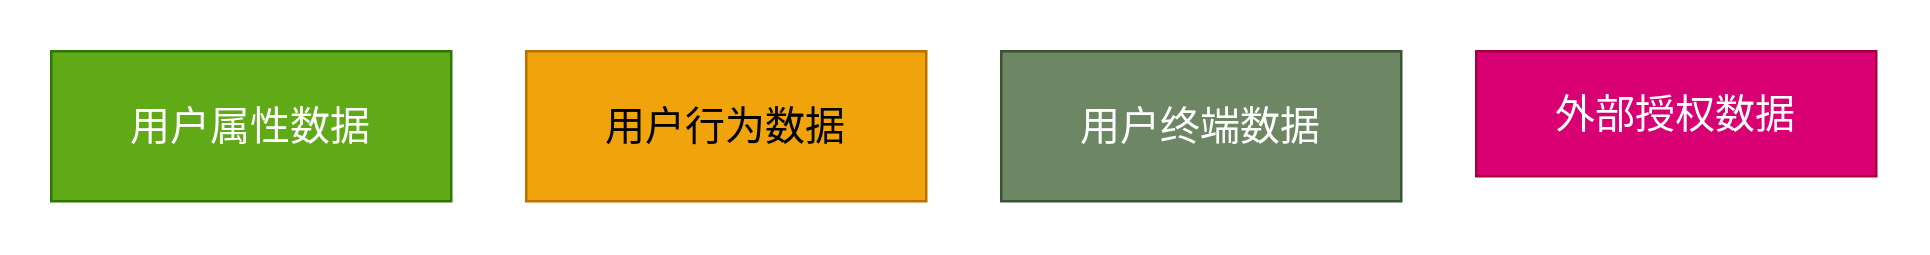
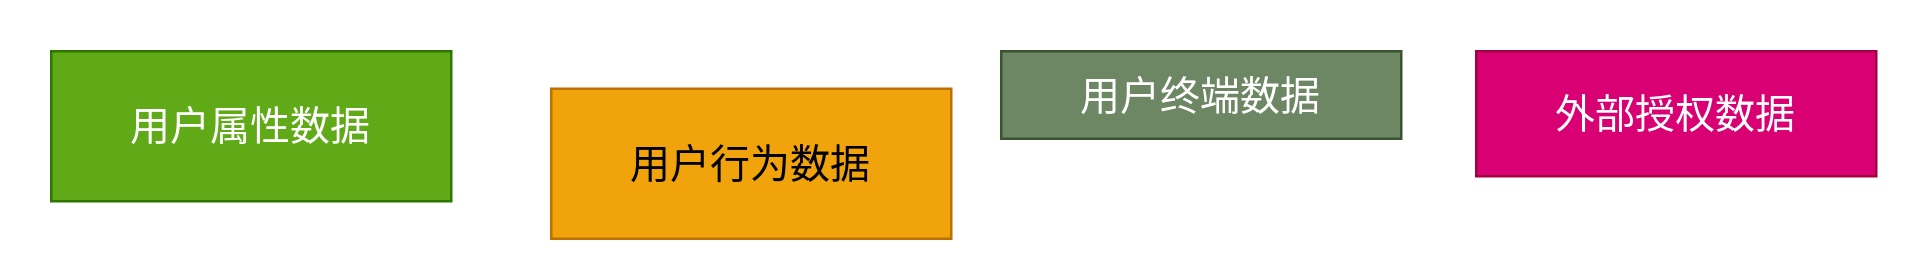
node "用户行为数据": moved (726, 126) -> (751, 164)
node "用户终端数据": size 400x150 -> 400x88
